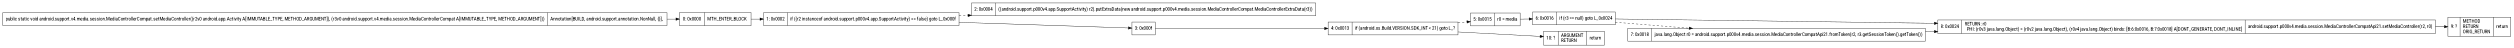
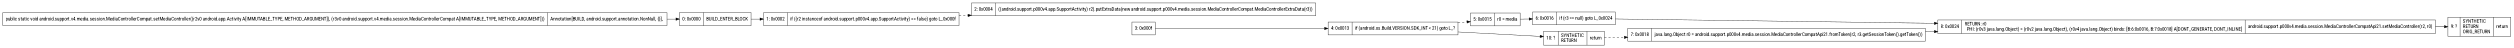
node "0: 0x0000": text "MTH_ENTER_BLOCK" -> "BUILD_ENTER_BLOCK"
node "9: ?": text "METHOD" -> "SYNTHETIC"
edge "1: 0x0002" -> "3: 0x000f": removed
edge "6: 0x0016" -> "7: 0x0018": now "10: ?" -> "7: 0x0018"
node "10: ?": text "ARGUMENT" -> "SYNTHETIC"
